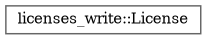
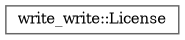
node "licenses_write::License": label "licenses_write::License" -> "write_write::License"
